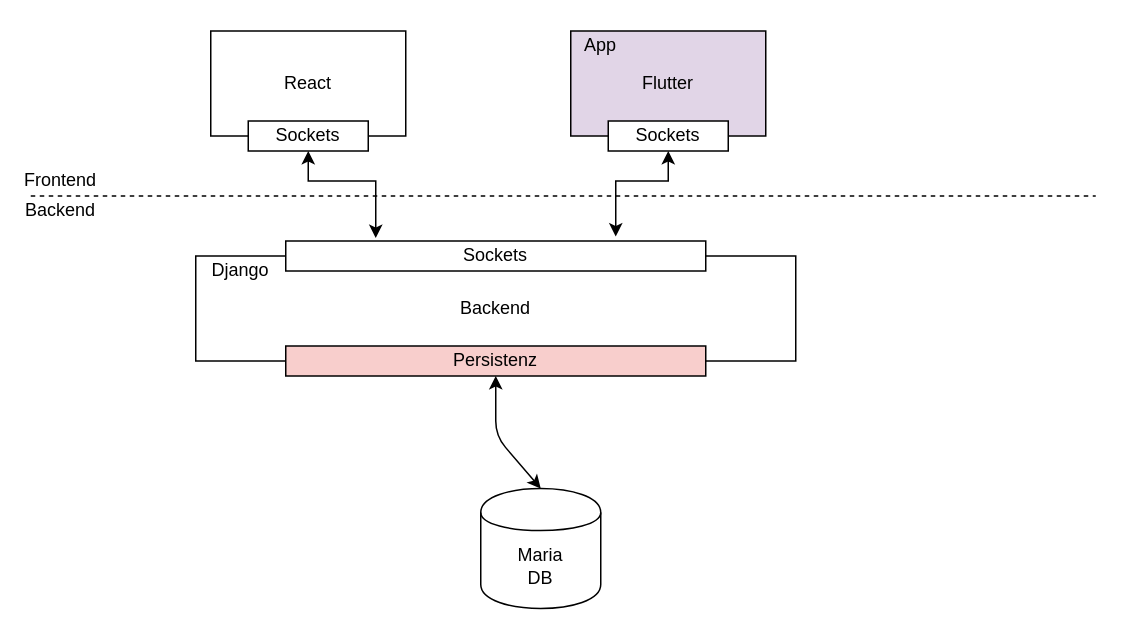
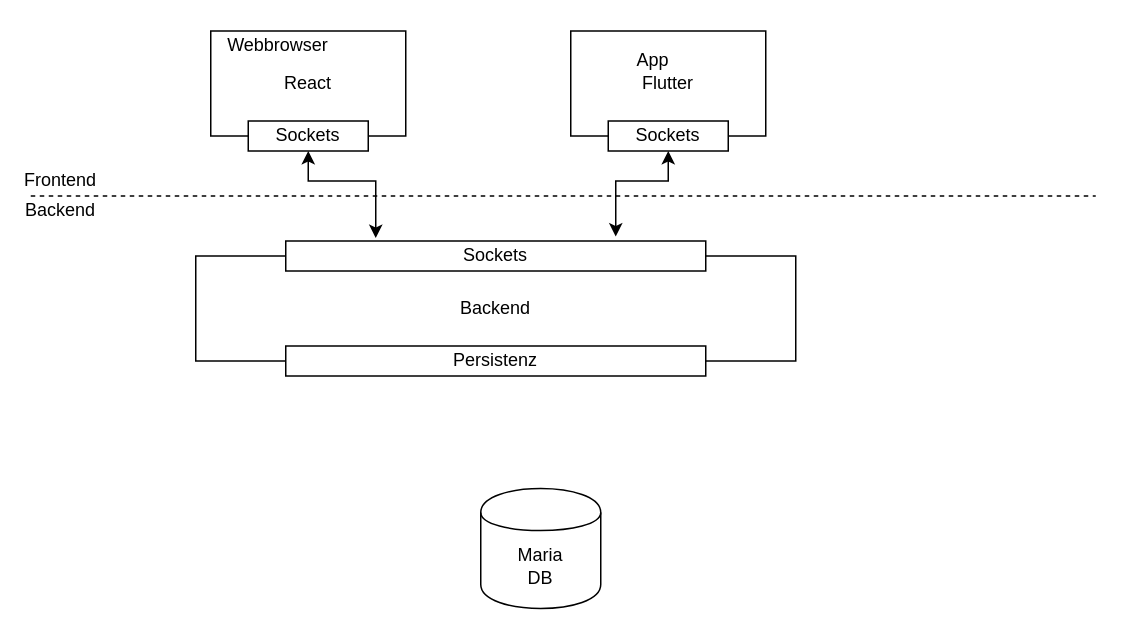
node "Webbrowser": added
node "App": moved (601, 46) -> (653, 61)
node "Flutter": fillcolor #e1d5e7 -> #ffffff
node "Django": removed
node "Persistenz": fillcolor #f8cecc -> #ffffff
edge "Persistenz" -- "Maria DB": removed
